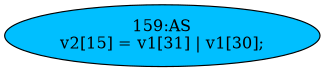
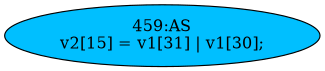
node "159:AS v2[15] = v1[31] | v1[30];": label "159:AS v2[15] = v1[31] | v1[30];" -> "459:AS v2[15] = v1[31] | v1[30];"
